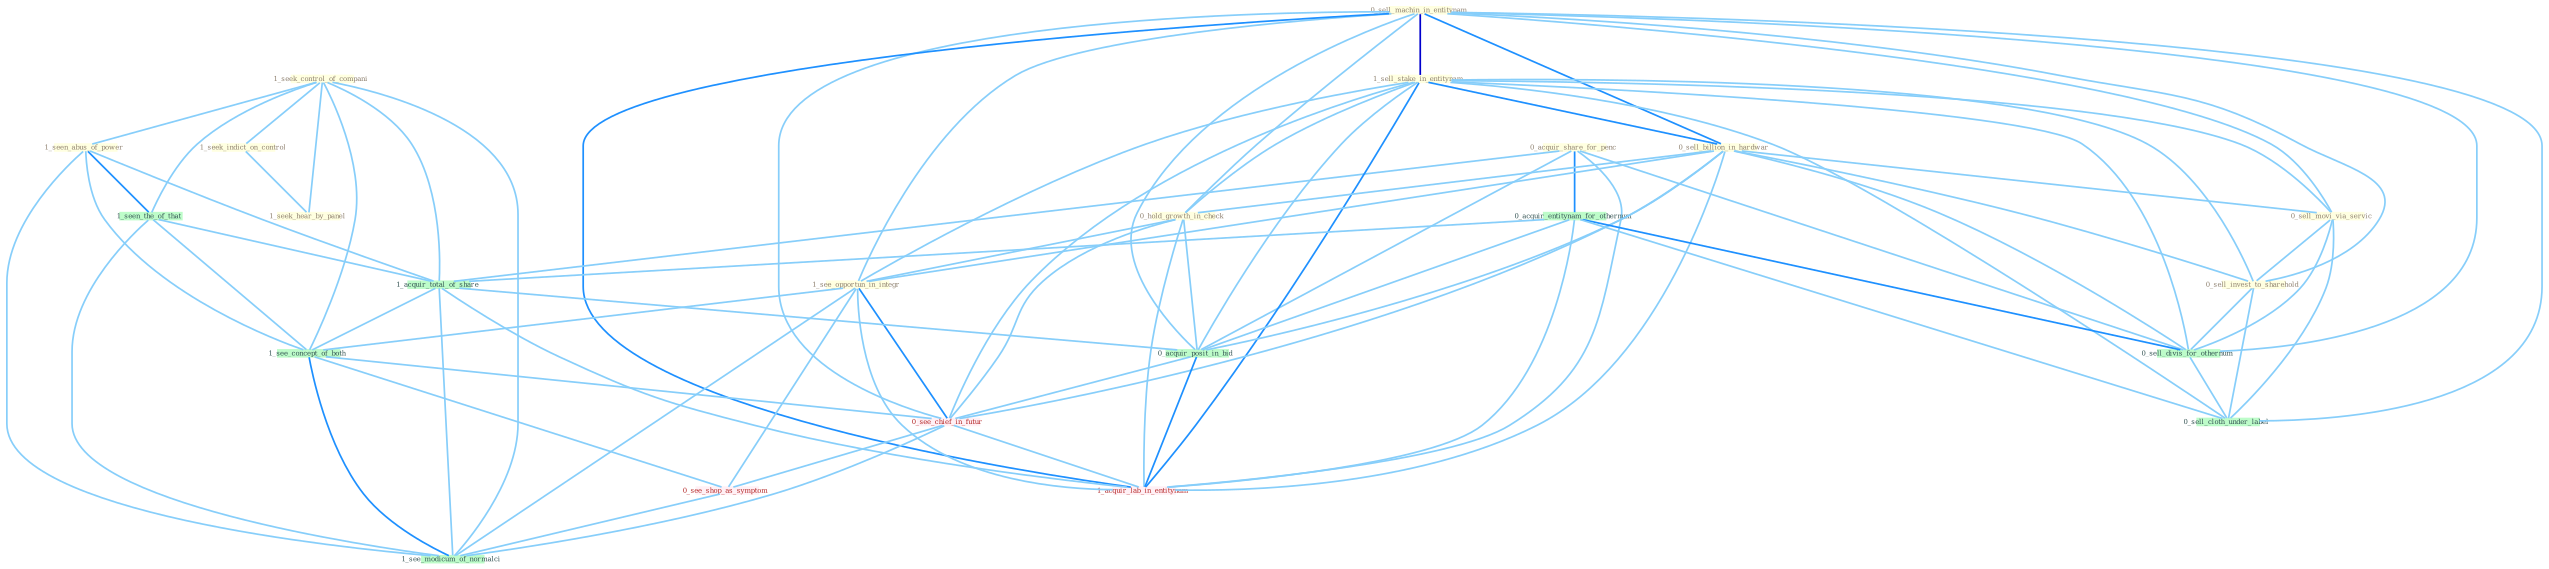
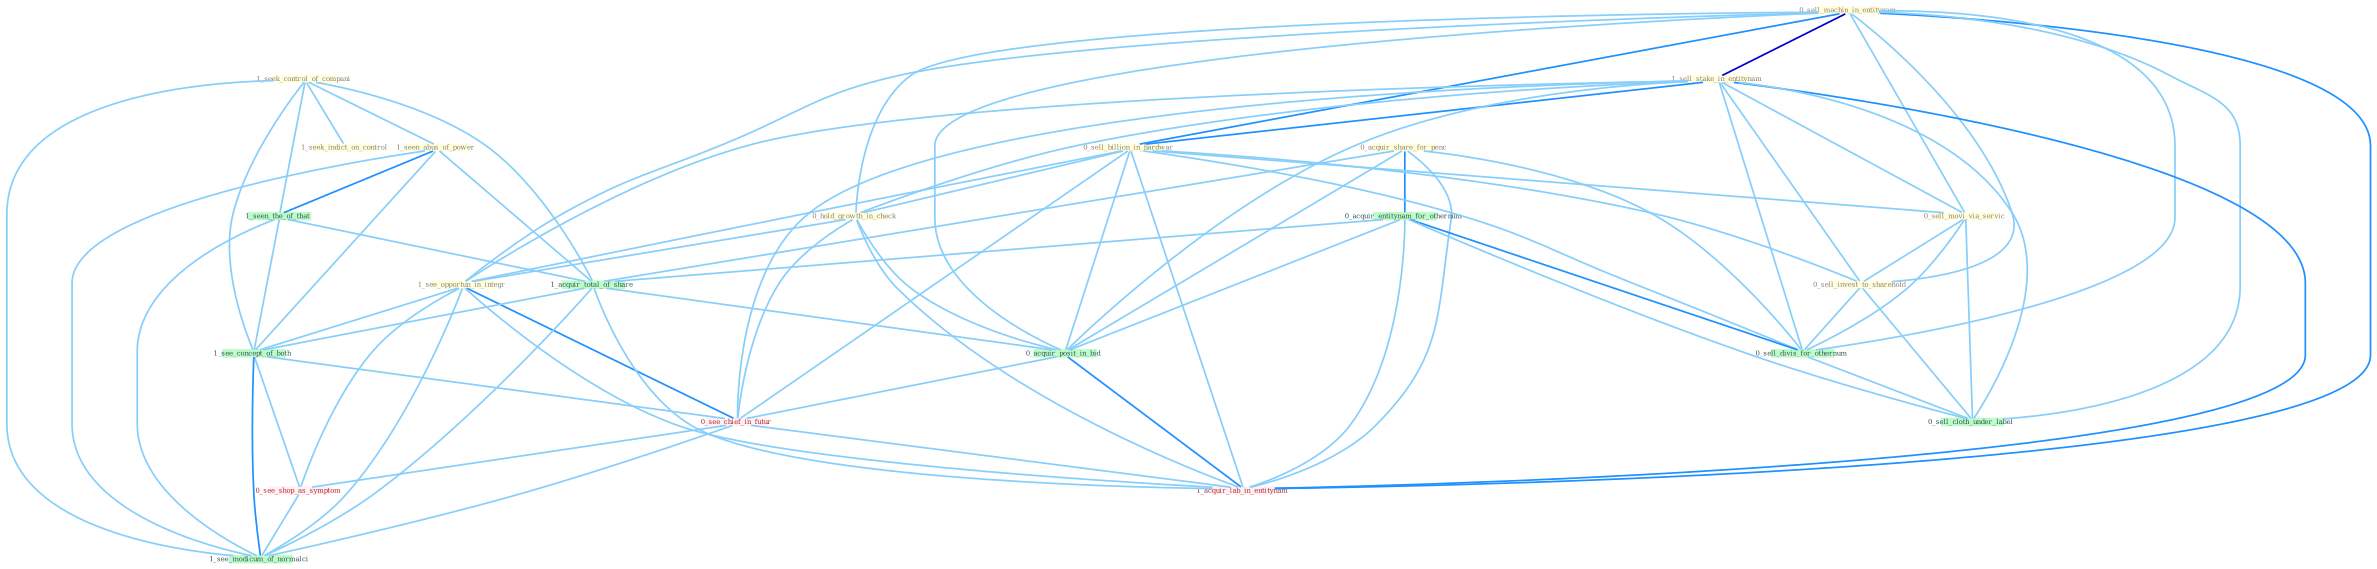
edge "0_sell_machin_in_entitynam" -- "0_see_chief_in_futur": removed
node "1_seek_hear_by_panel": removed
